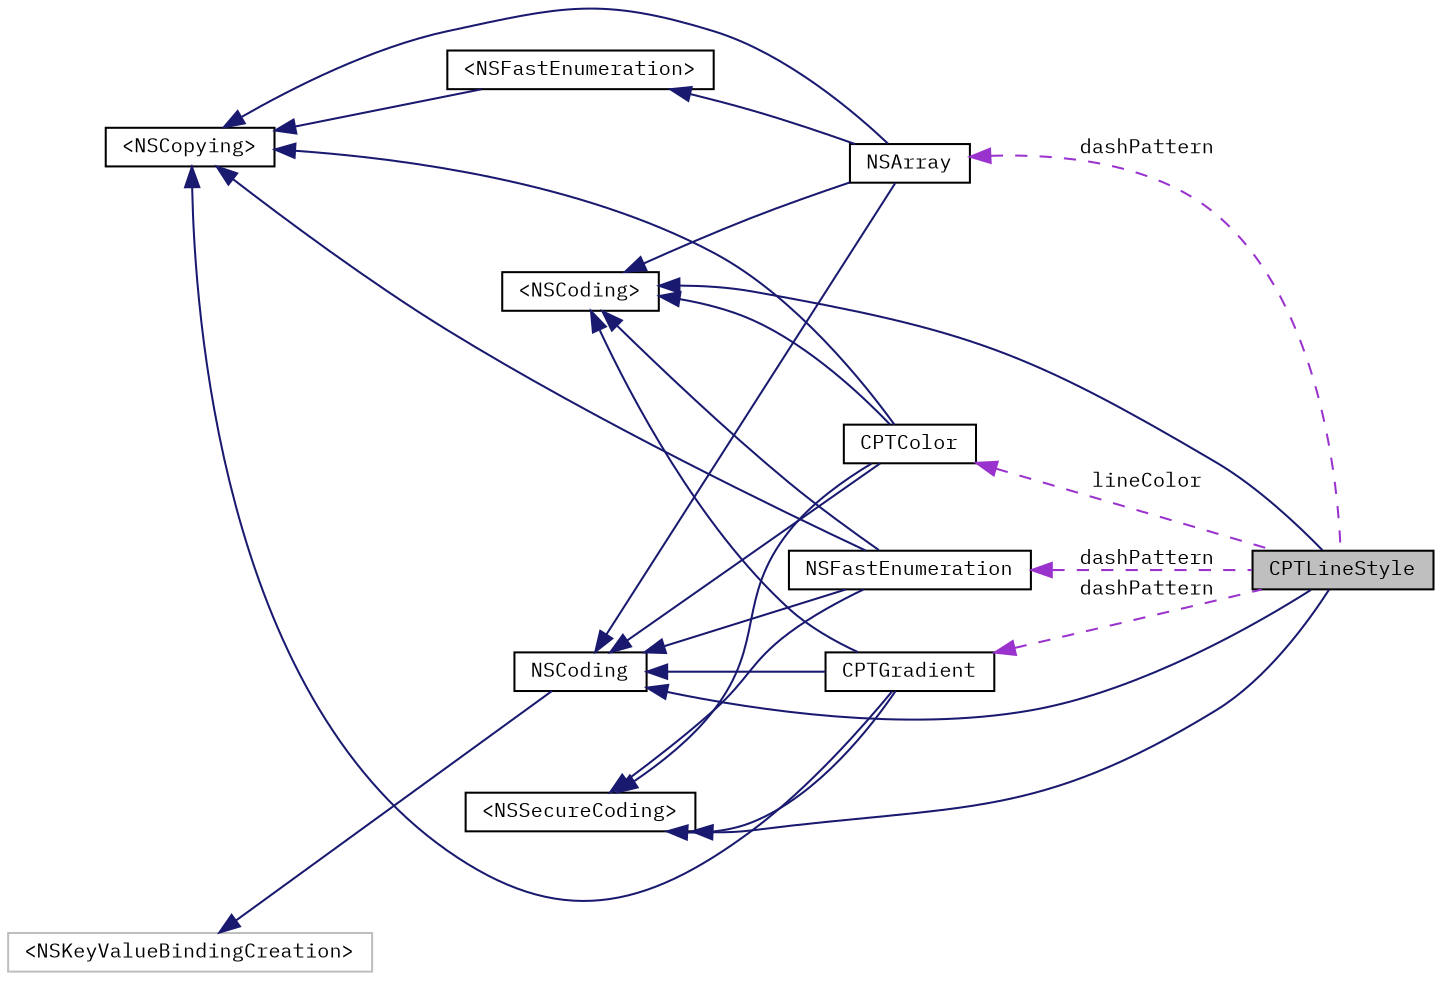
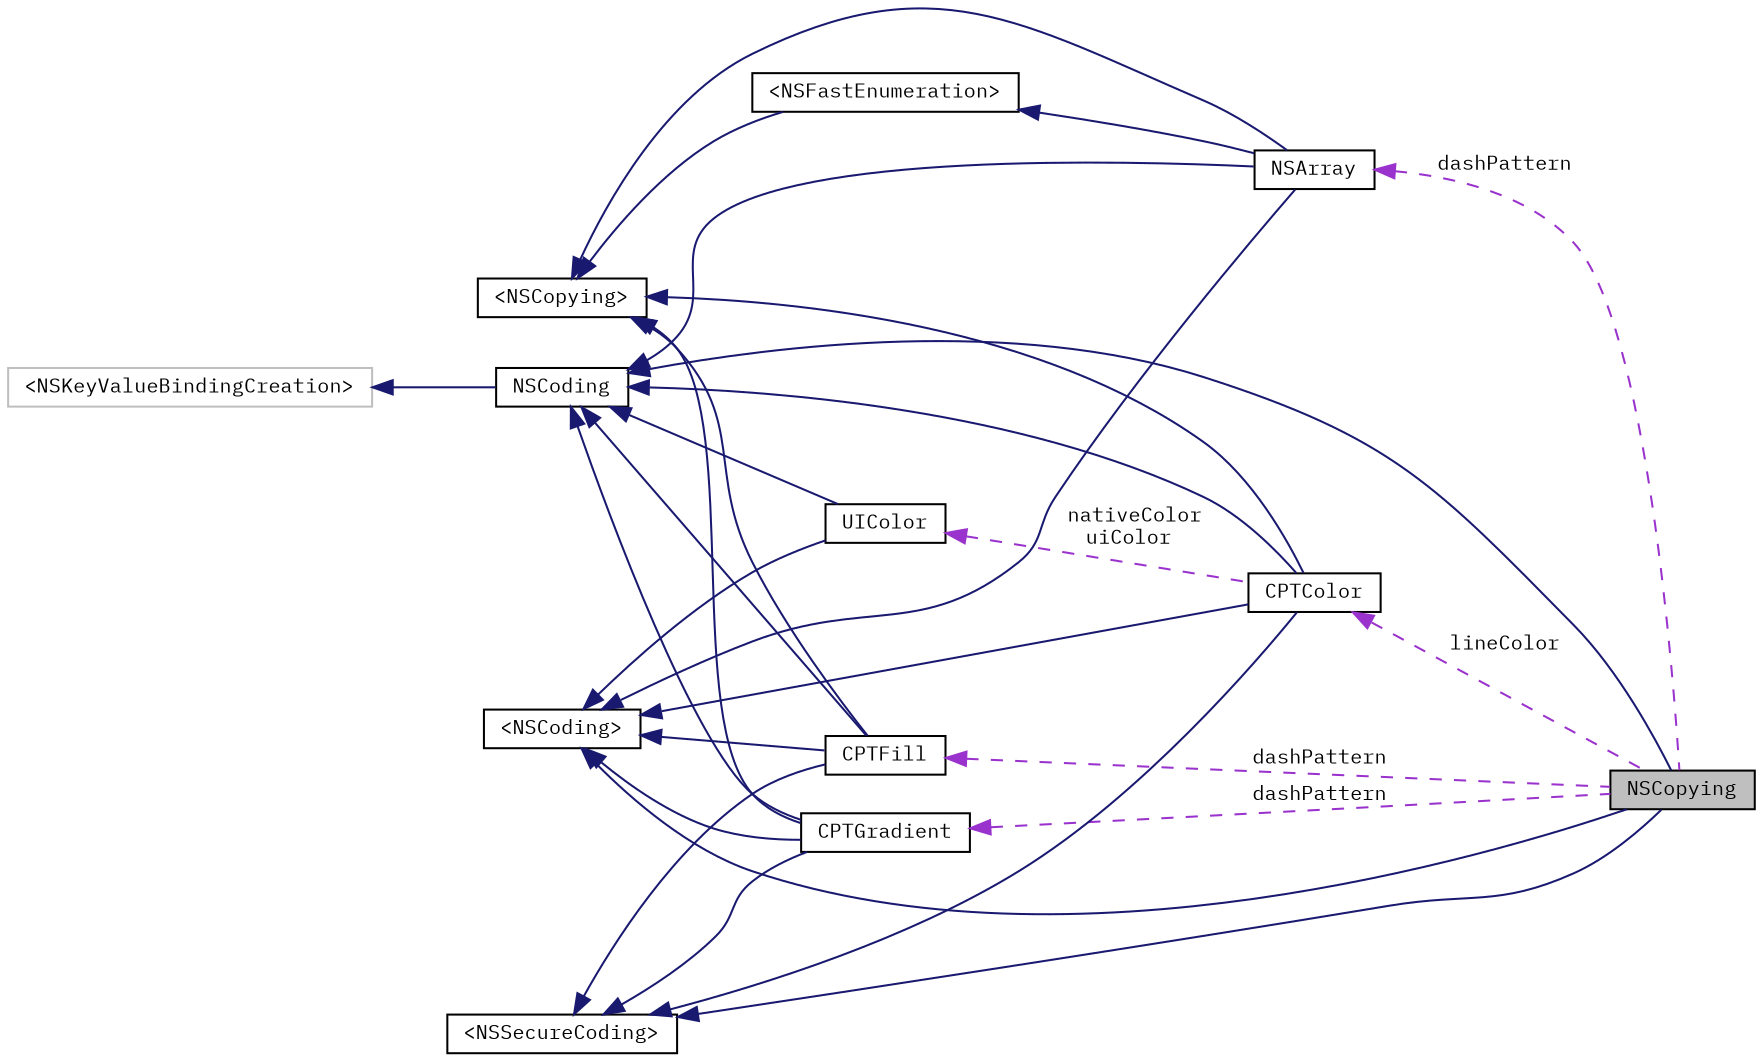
node "UIColor": added
node "NSFastEnumeration": label "NSFastEnumeration" -> "CPTFill"
node "CPTLineStyle": label "CPTLineStyle" -> "NSCopying"
